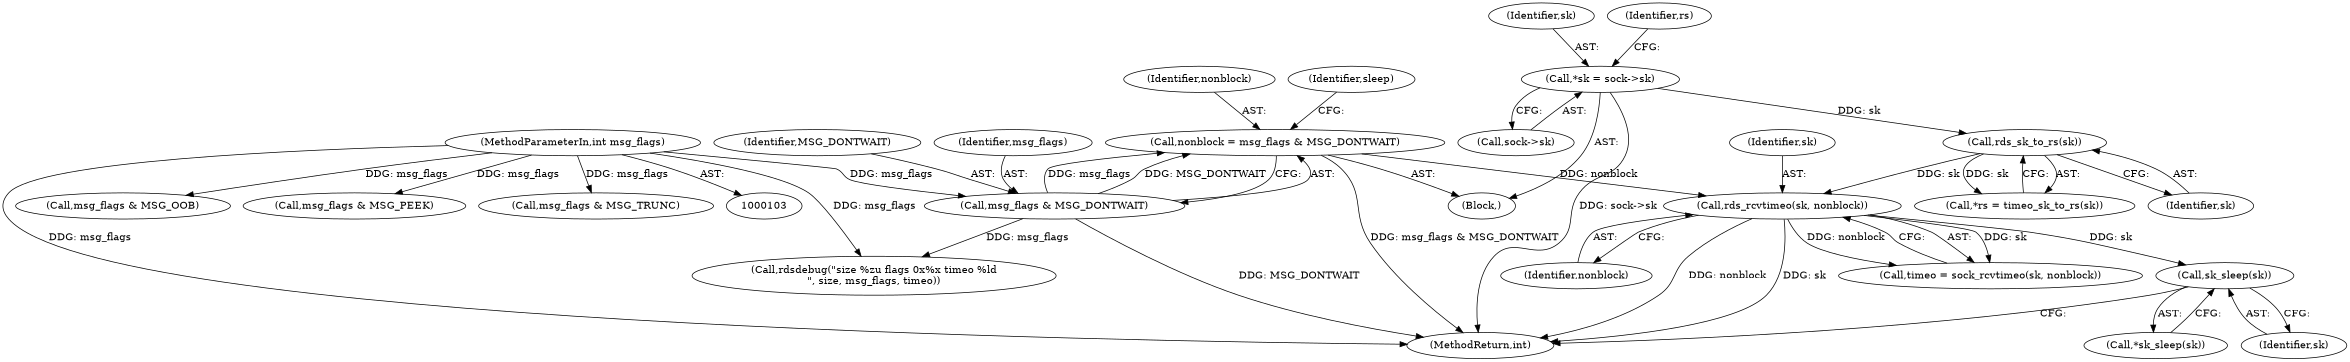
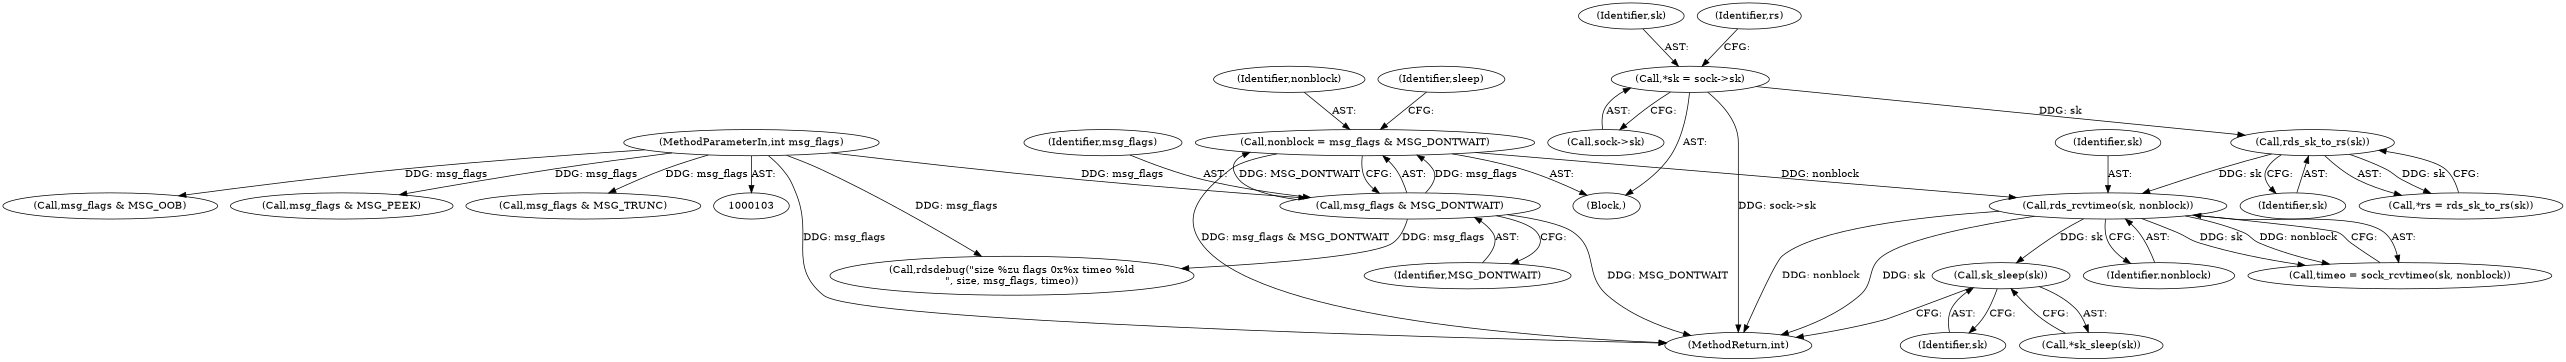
node "(Call,*rs = timeo_sk_to_rs(sk))": label "(Call,*rs = timeo_sk_to_rs(sk))" -> "(Call,*rs = rds_sk_to_rs(sk))"
edge "(Call,msg_flags & MSG_DONTWAIT)" -> "(Identifier,MSG_DONTWAIT)": added, label "CFG:"
